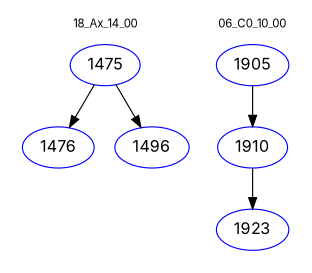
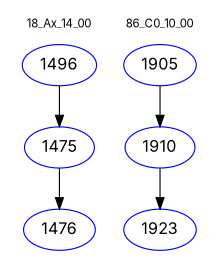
cluster "06_C0_10_00": label "06_C0_10_00" -> "86_C0_10_00"
edge "1475" -> "1496": reversed
